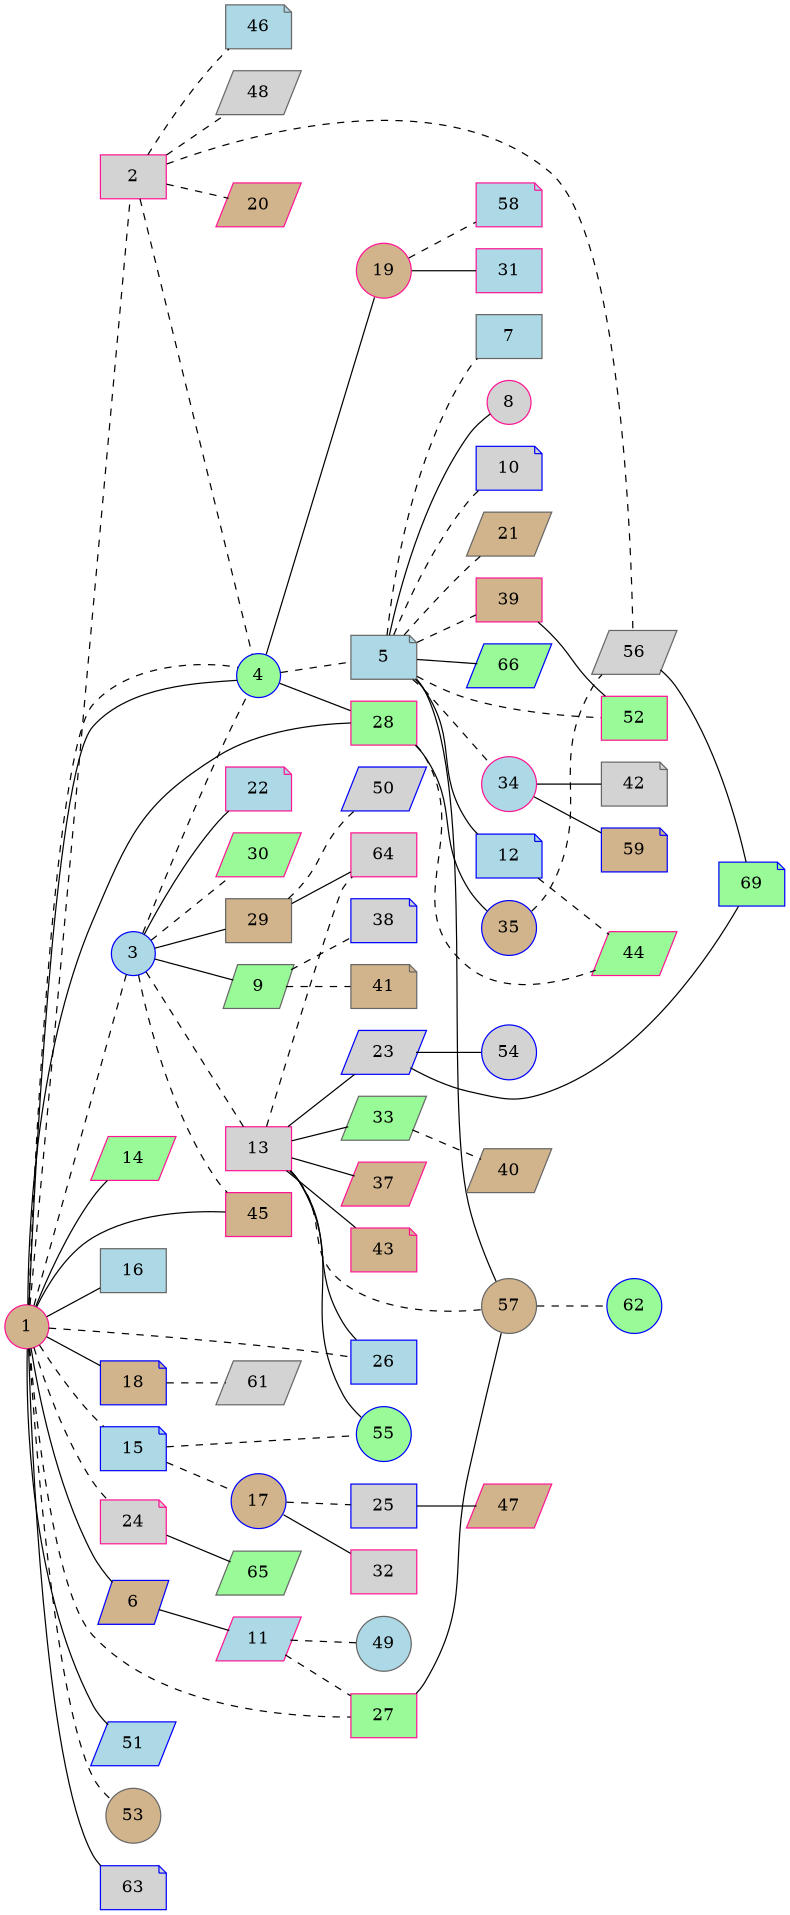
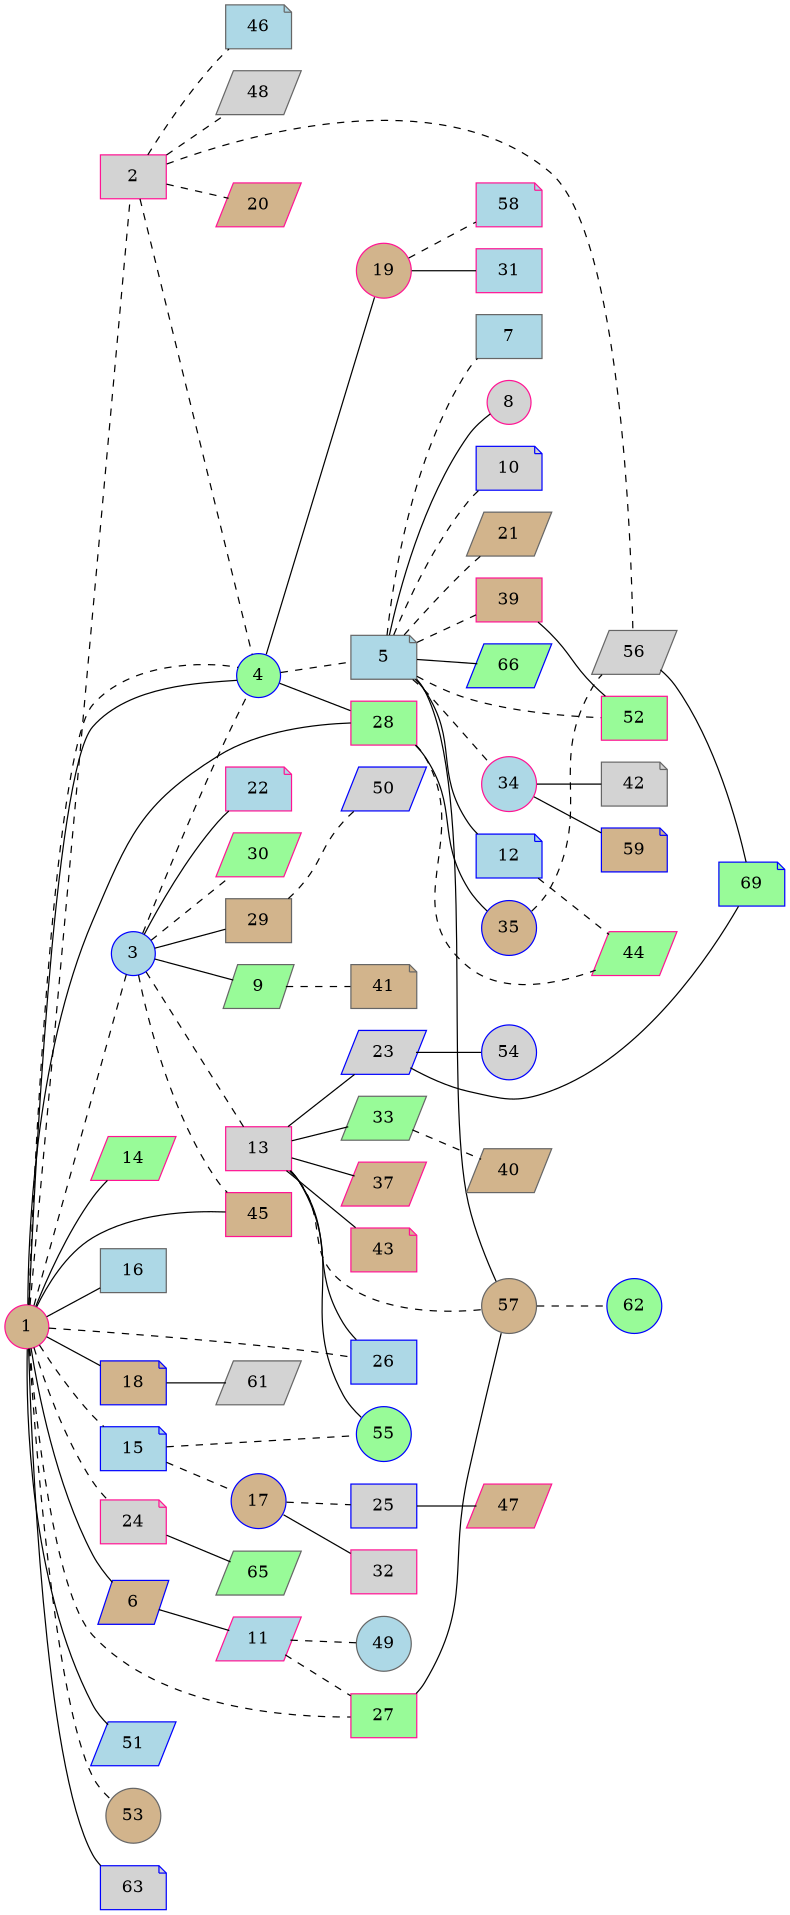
node "64": removed
node "38": removed
edge "18" -- "61": style dashed -> solid
